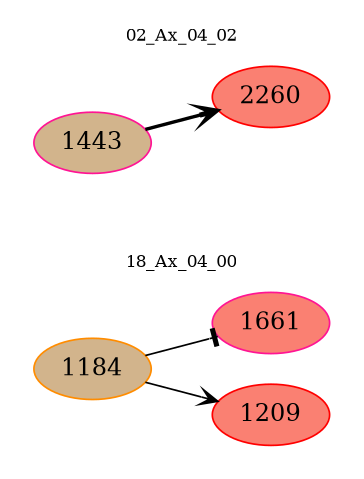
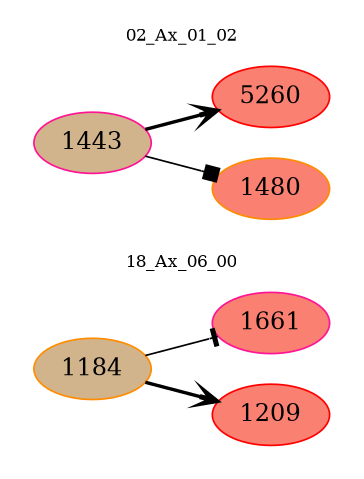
cluster "02_Ax_04_02": label "02_Ax_04_02" -> "02_Ax_01_02"
node "2260": label "2260" -> "5260"
node "1480": added
cluster "18_Ax_04_00": label "18_Ax_04_00" -> "18_Ax_06_00"
edge "1184" -> "1209": style solid -> bold
